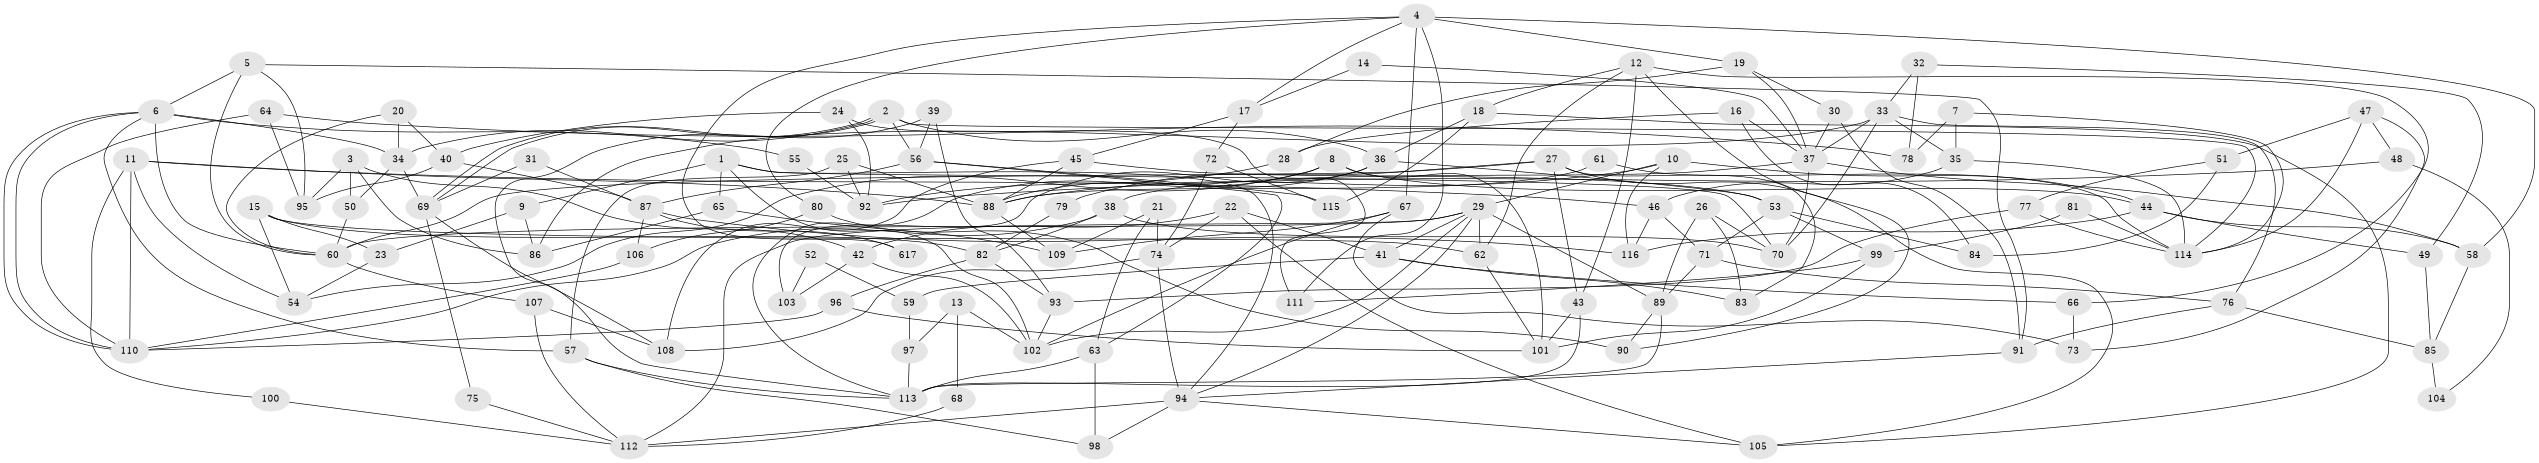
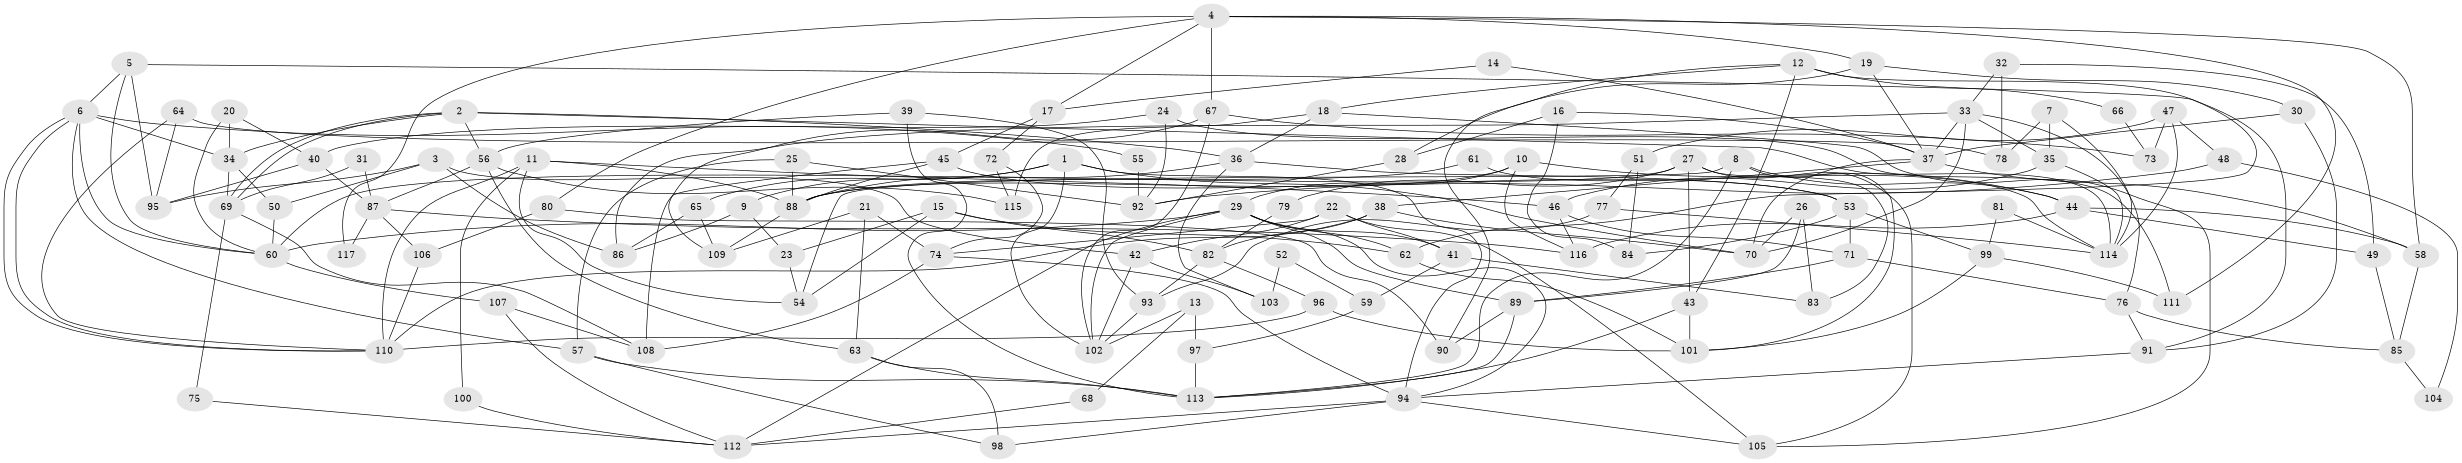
node "617": label "617" -> "117"
edge "41" -- "66": removed
